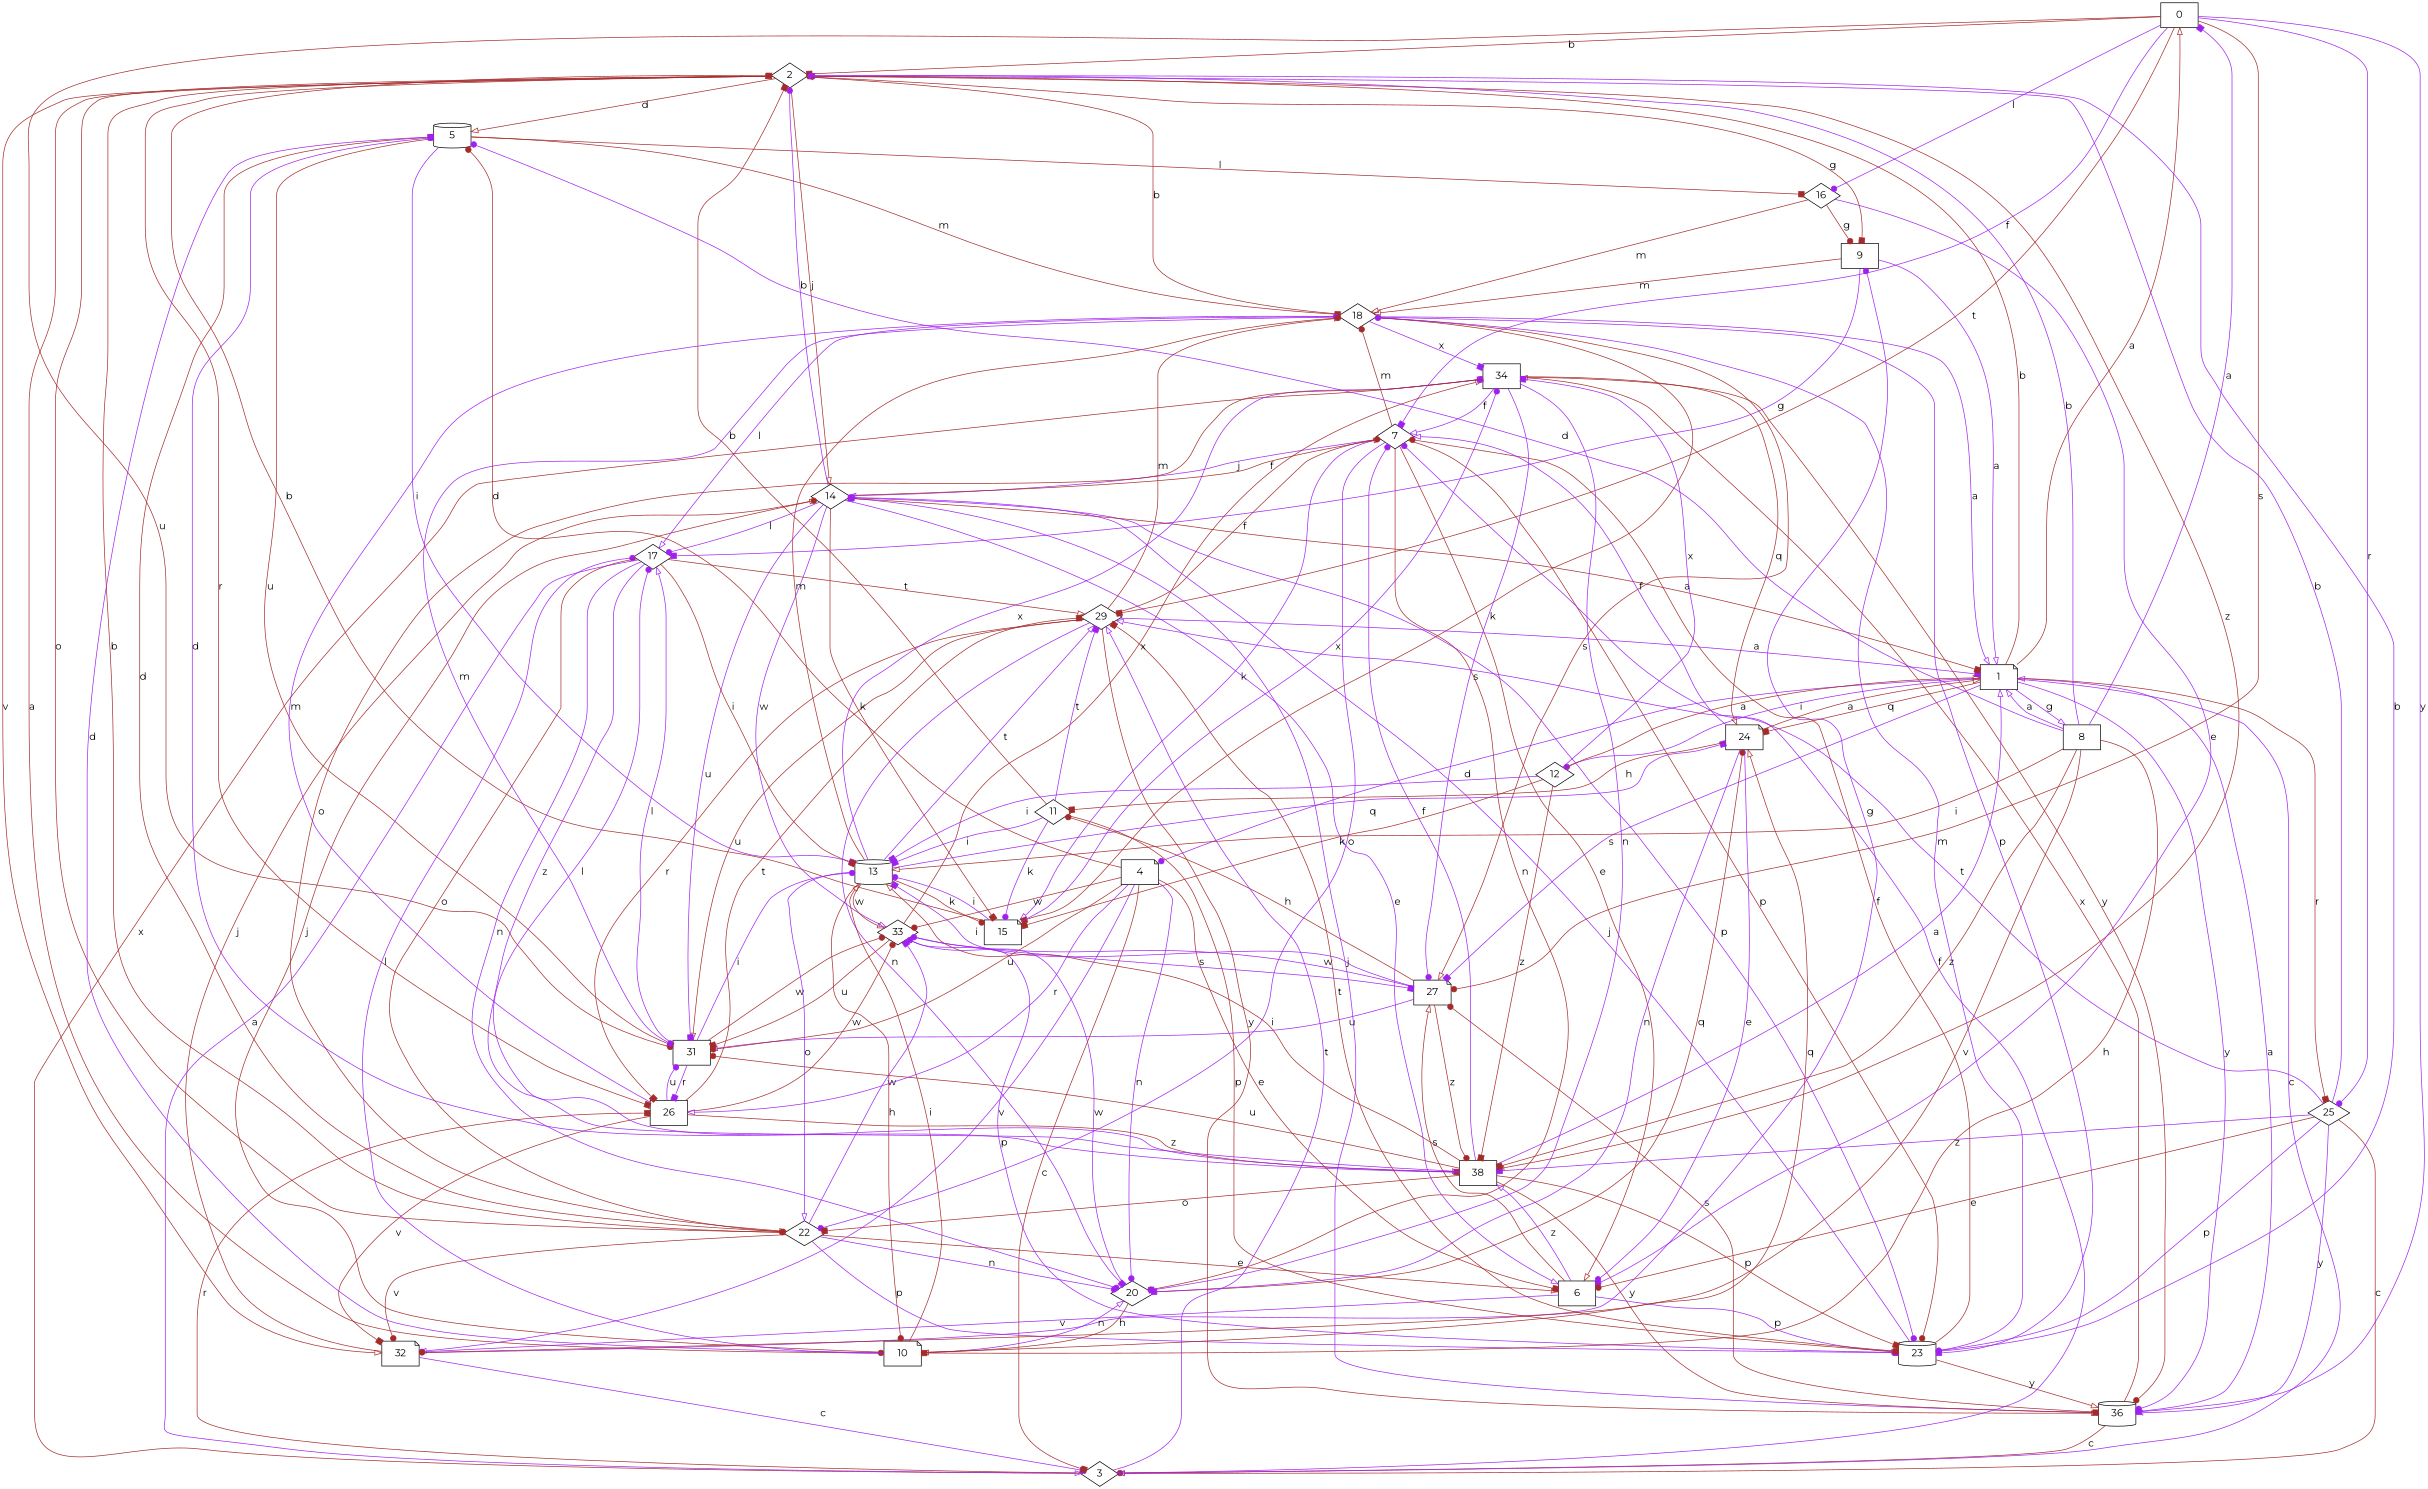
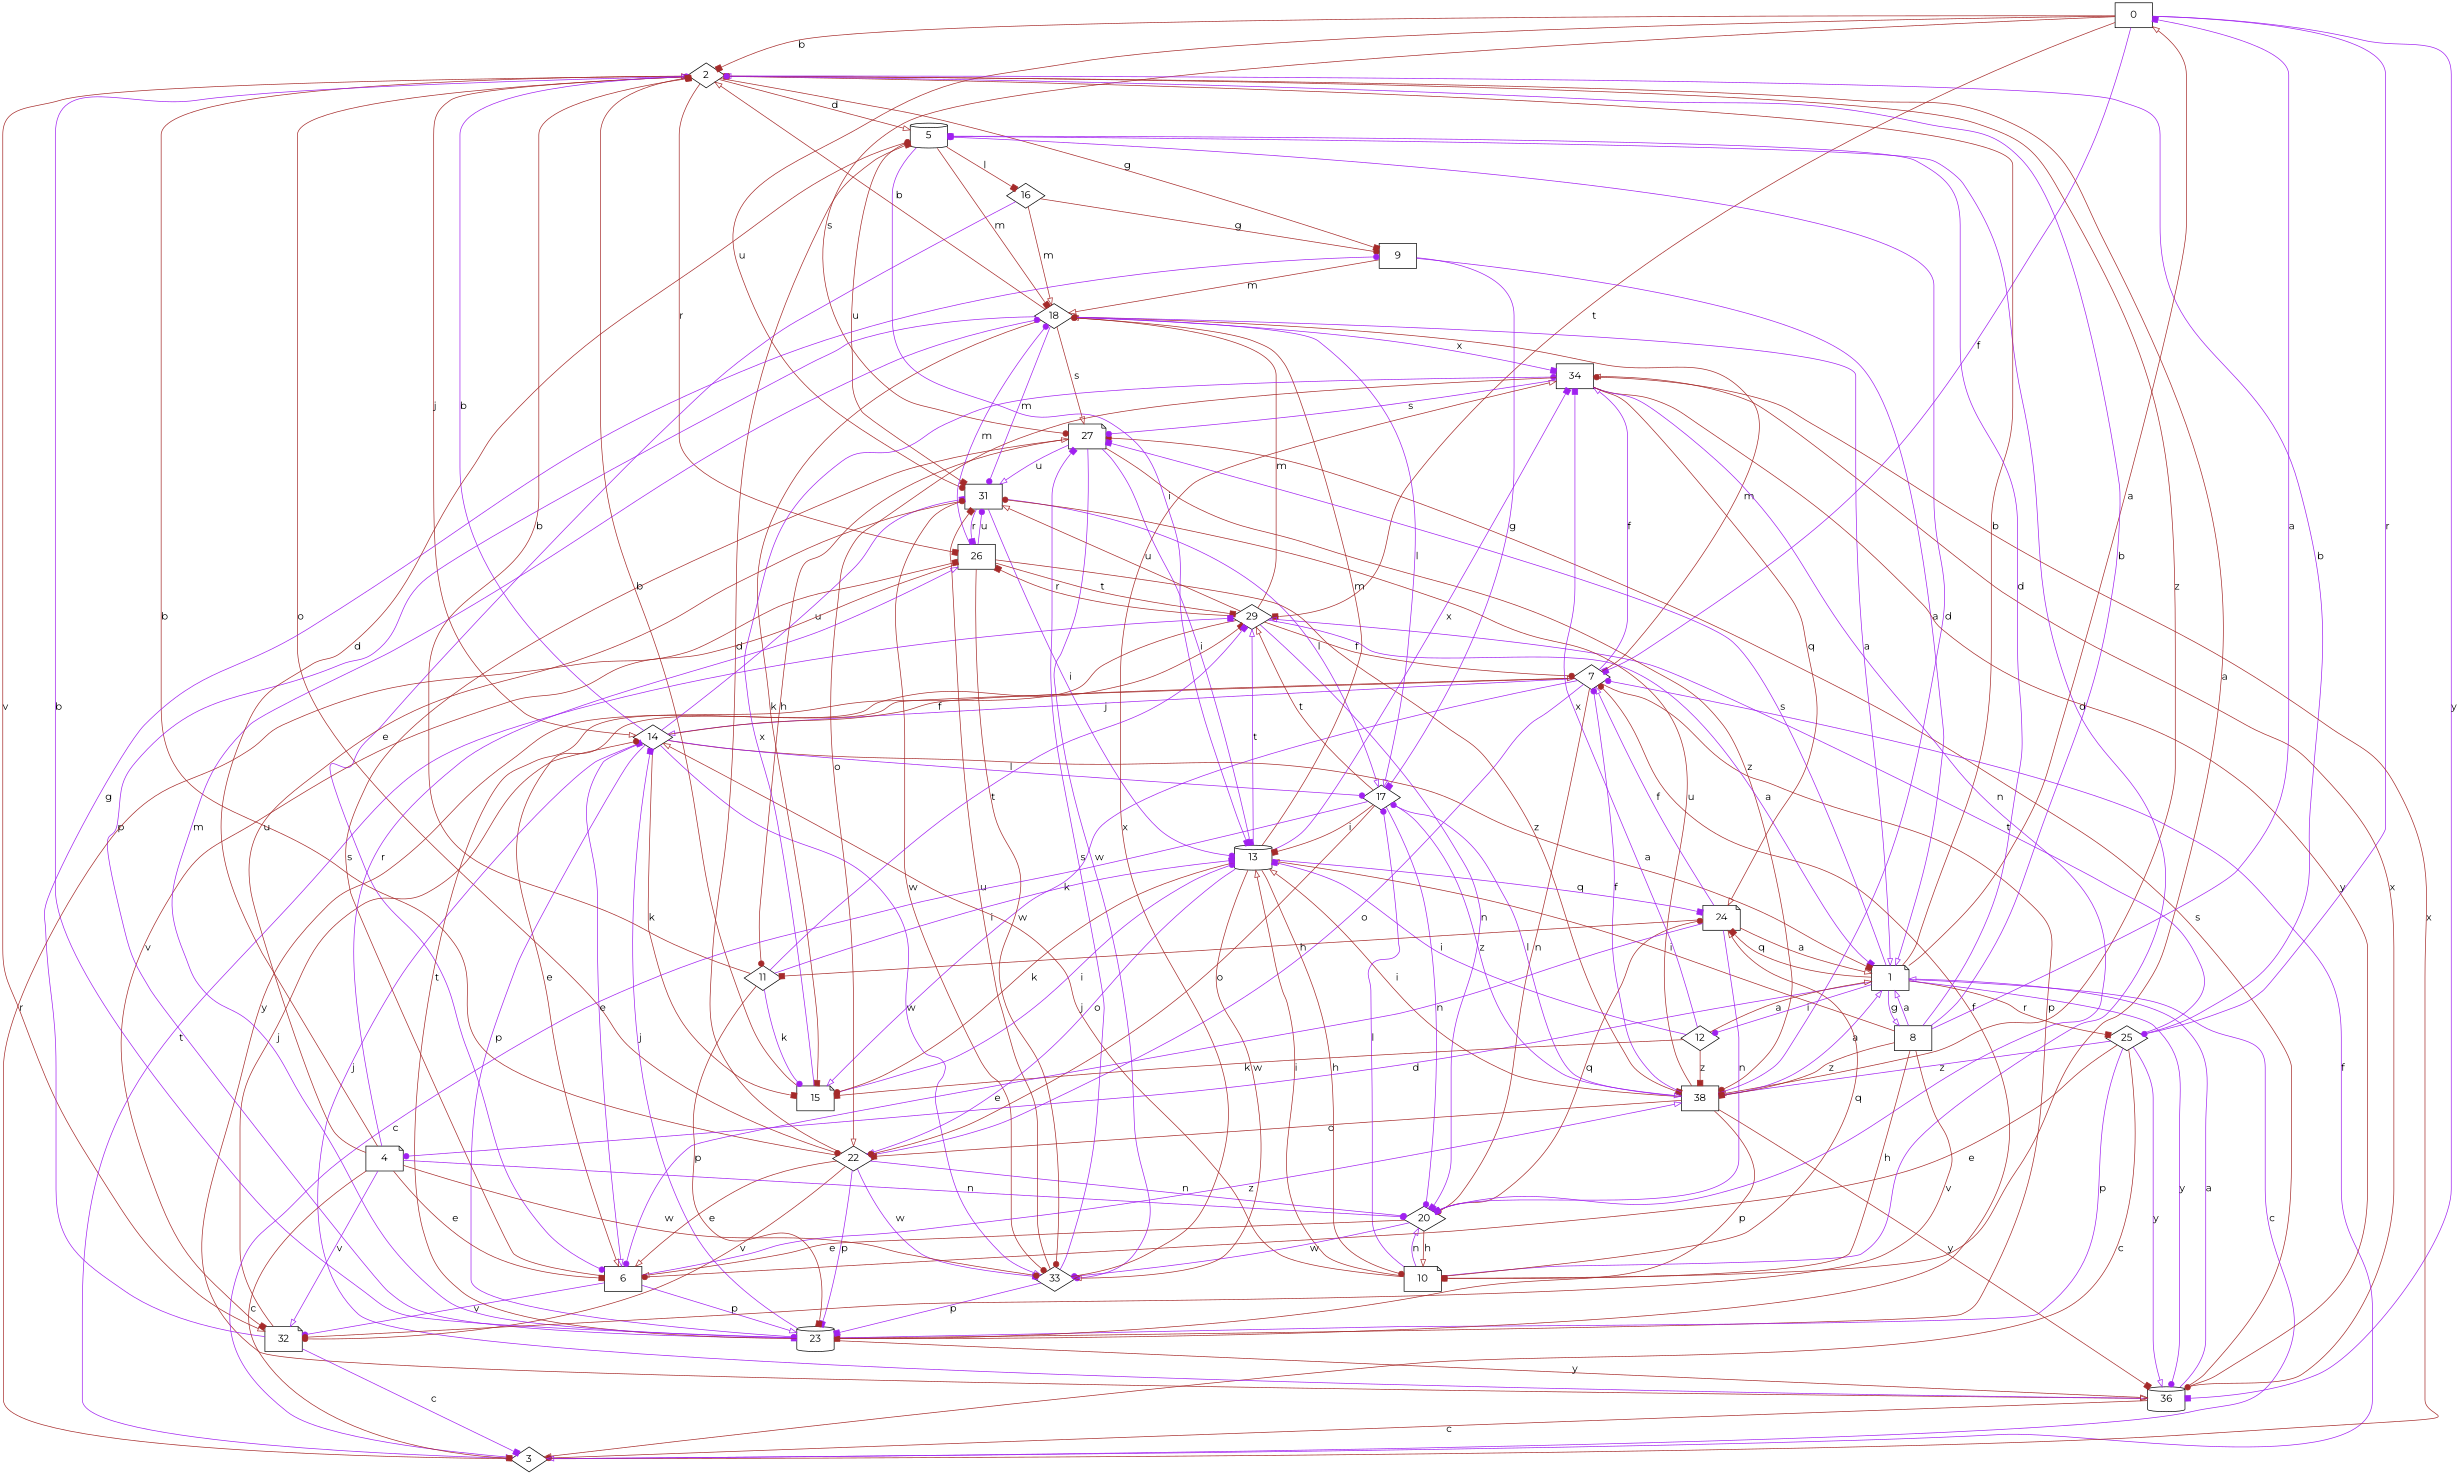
edge "0" -> "16": removed, label "l"
edge "34" -> "7": reversed
edge "17" -> "3": label "a" -> "c"
edge "3" -> "29": arrowhead onormal -> box
edge "20" -> "6": added, label "e"
